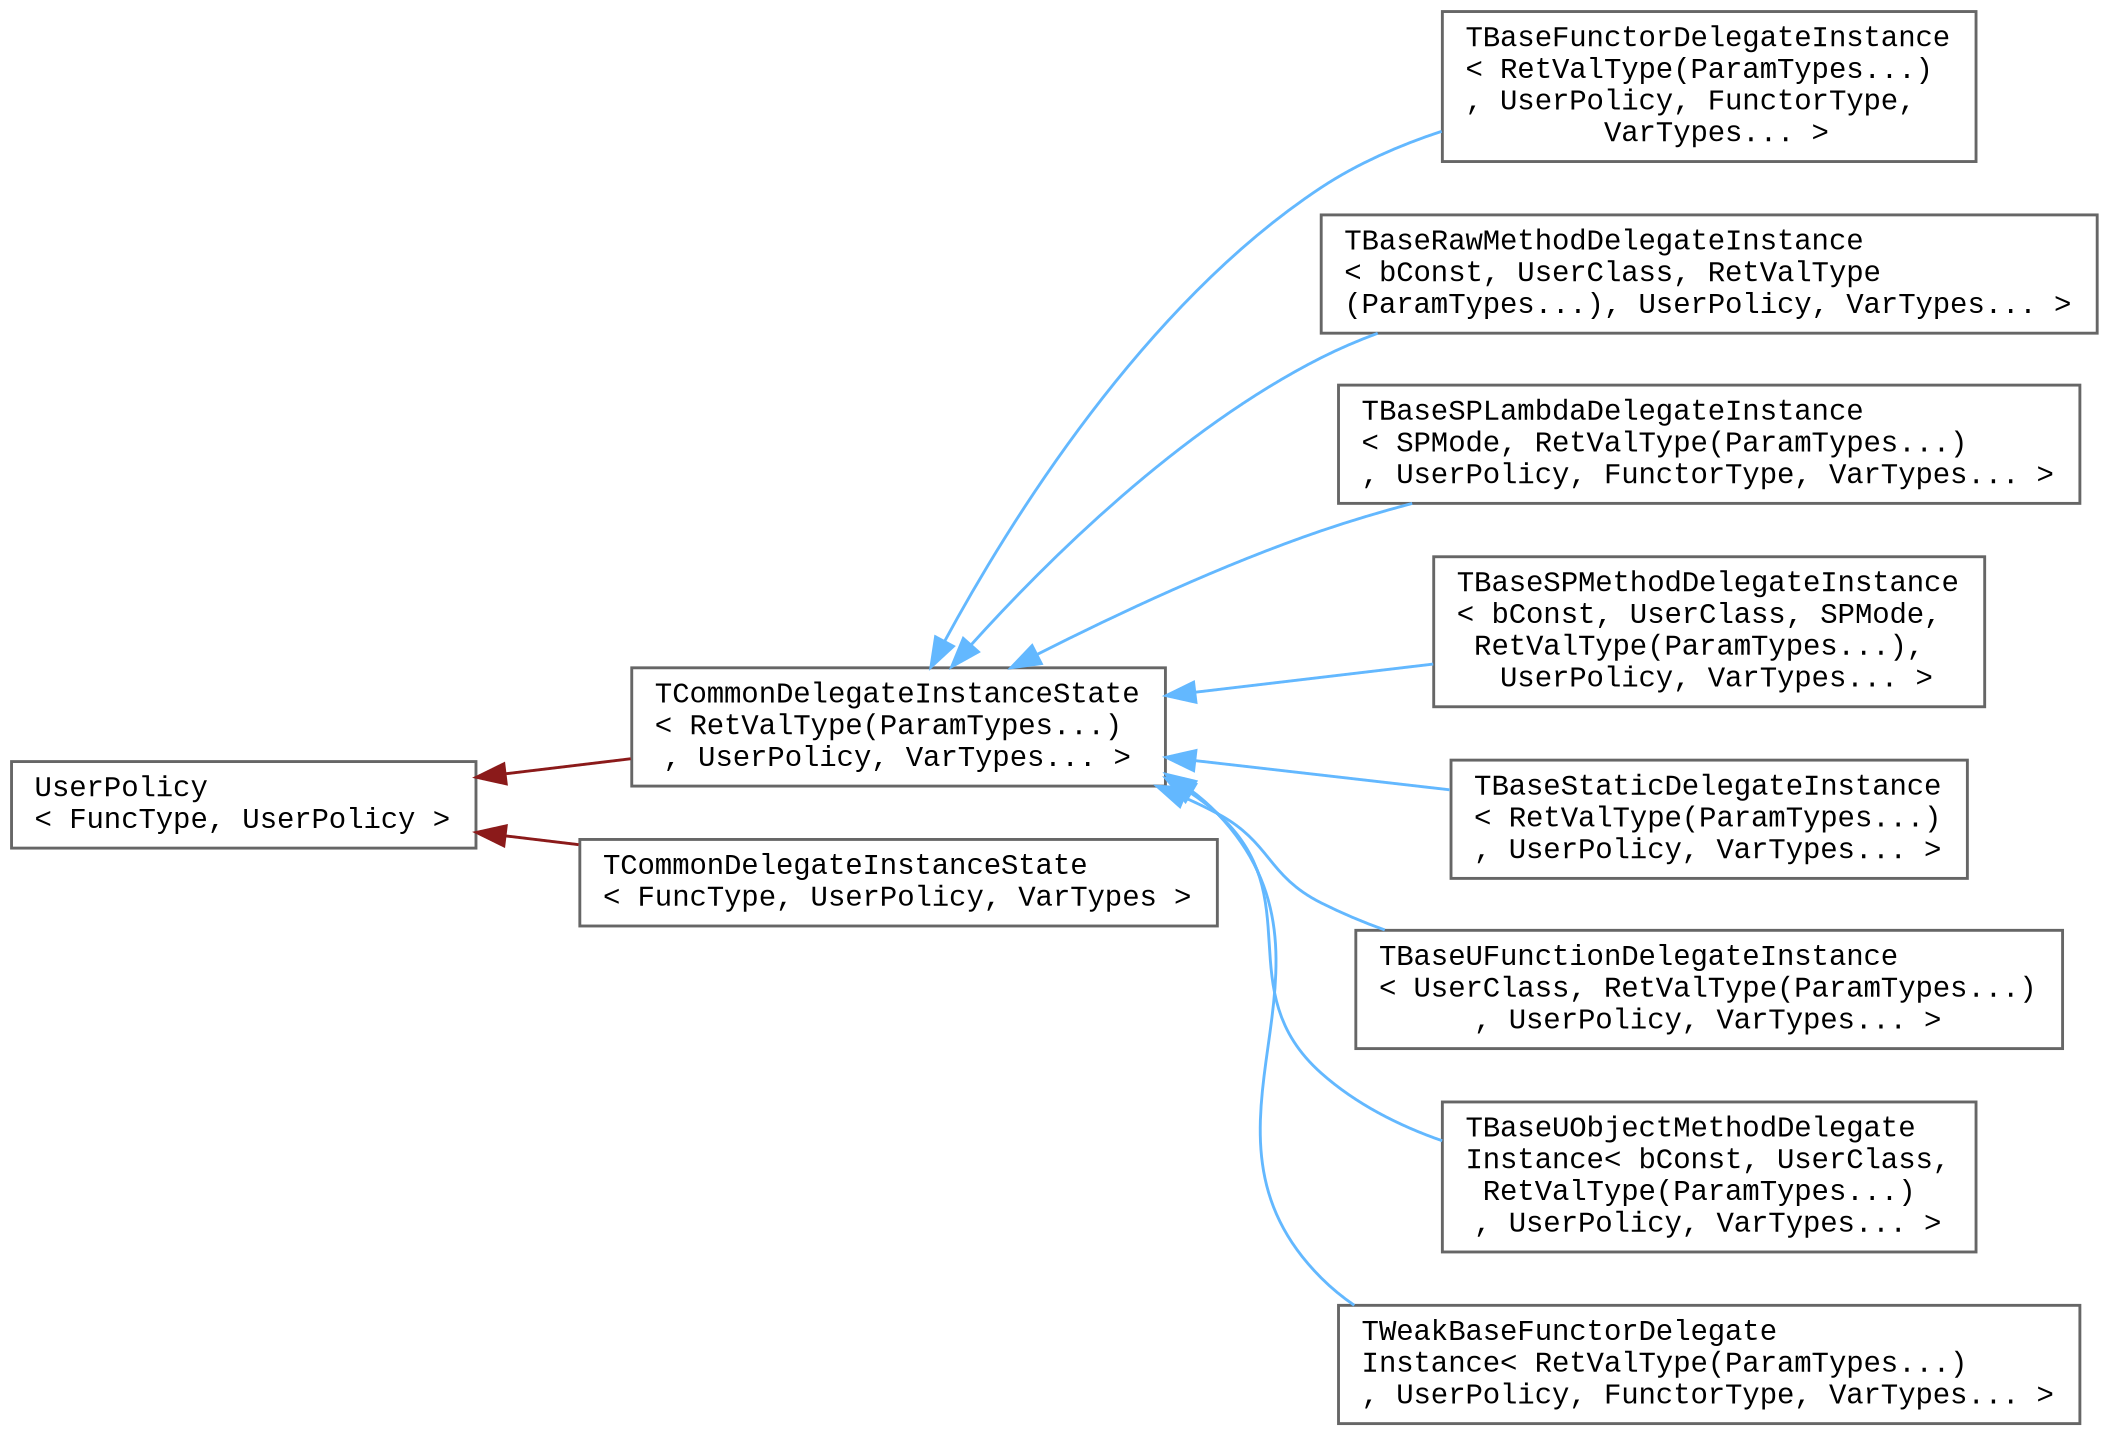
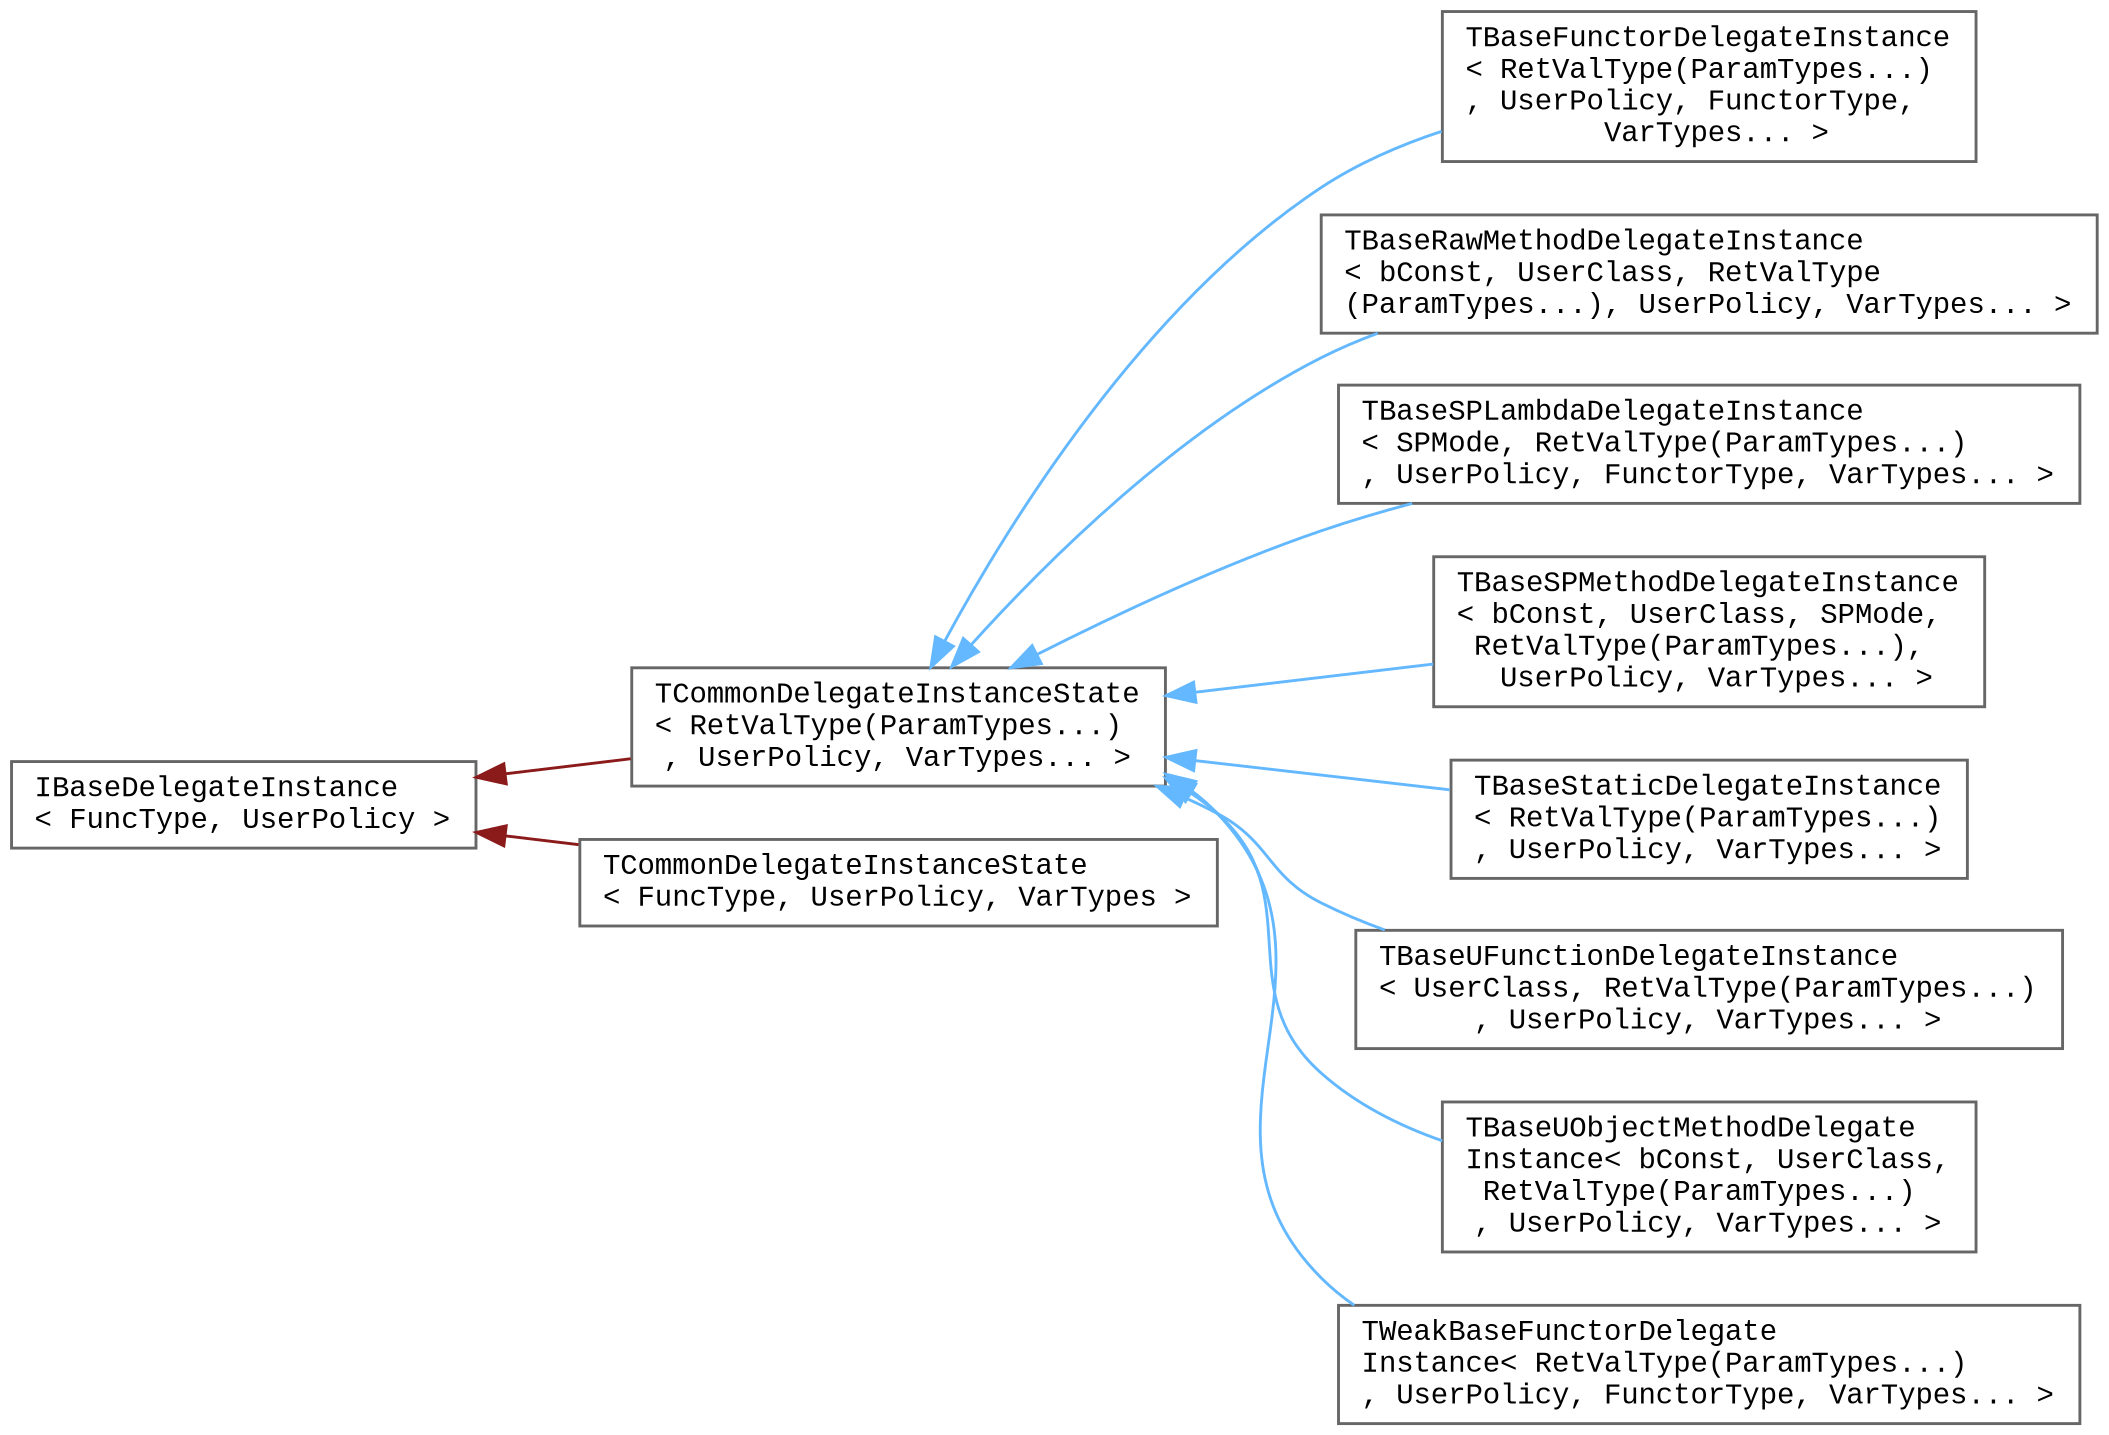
node "UserPolicy < FuncType, UserPolicy >": label "UserPolicy < FuncType, UserPolicy >" -> "IBaseDelegateInstance < FuncType, UserPolicy >"
